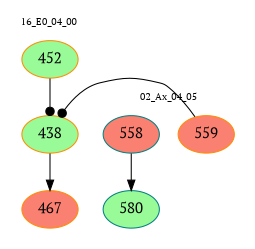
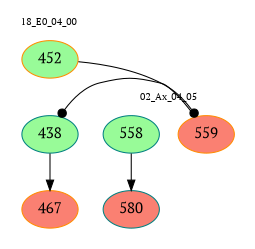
cluster "16_E0_04_00": label "16_E0_04_00" -> "18_E0_04_00"
edge "452" -> "438": now "452" -> "559"
node "438": color darkorange -> teal
node "558": fillcolor salmon -> palegreen
node "580": fillcolor palegreen -> salmon
